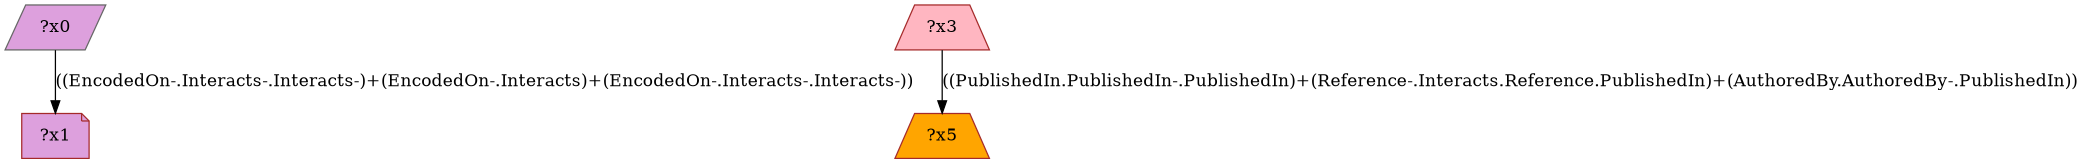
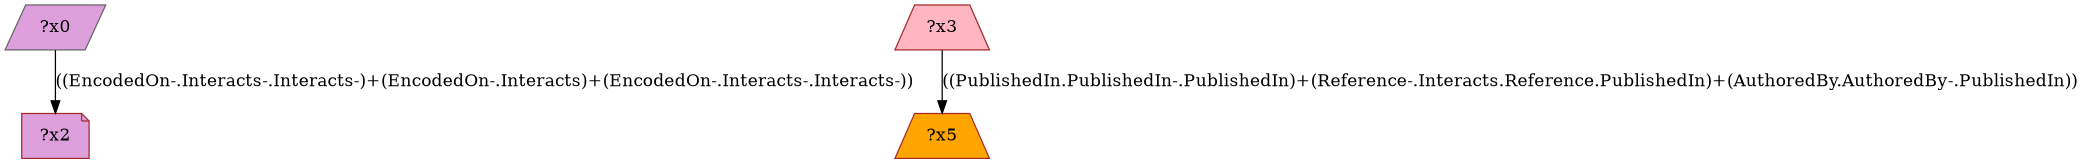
node "?x1": label "?x1" -> "?x2"
